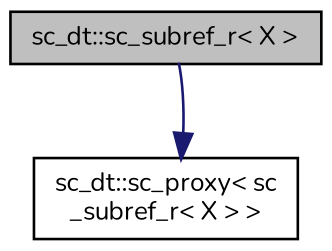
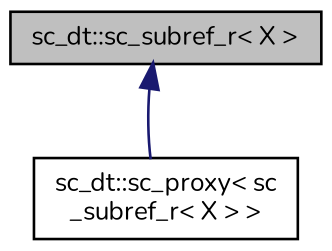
edge "sc_dt::sc_subref_r< X >" -> "sc_dt::sc_proxy< sc _subref_r< X > >": reversed
